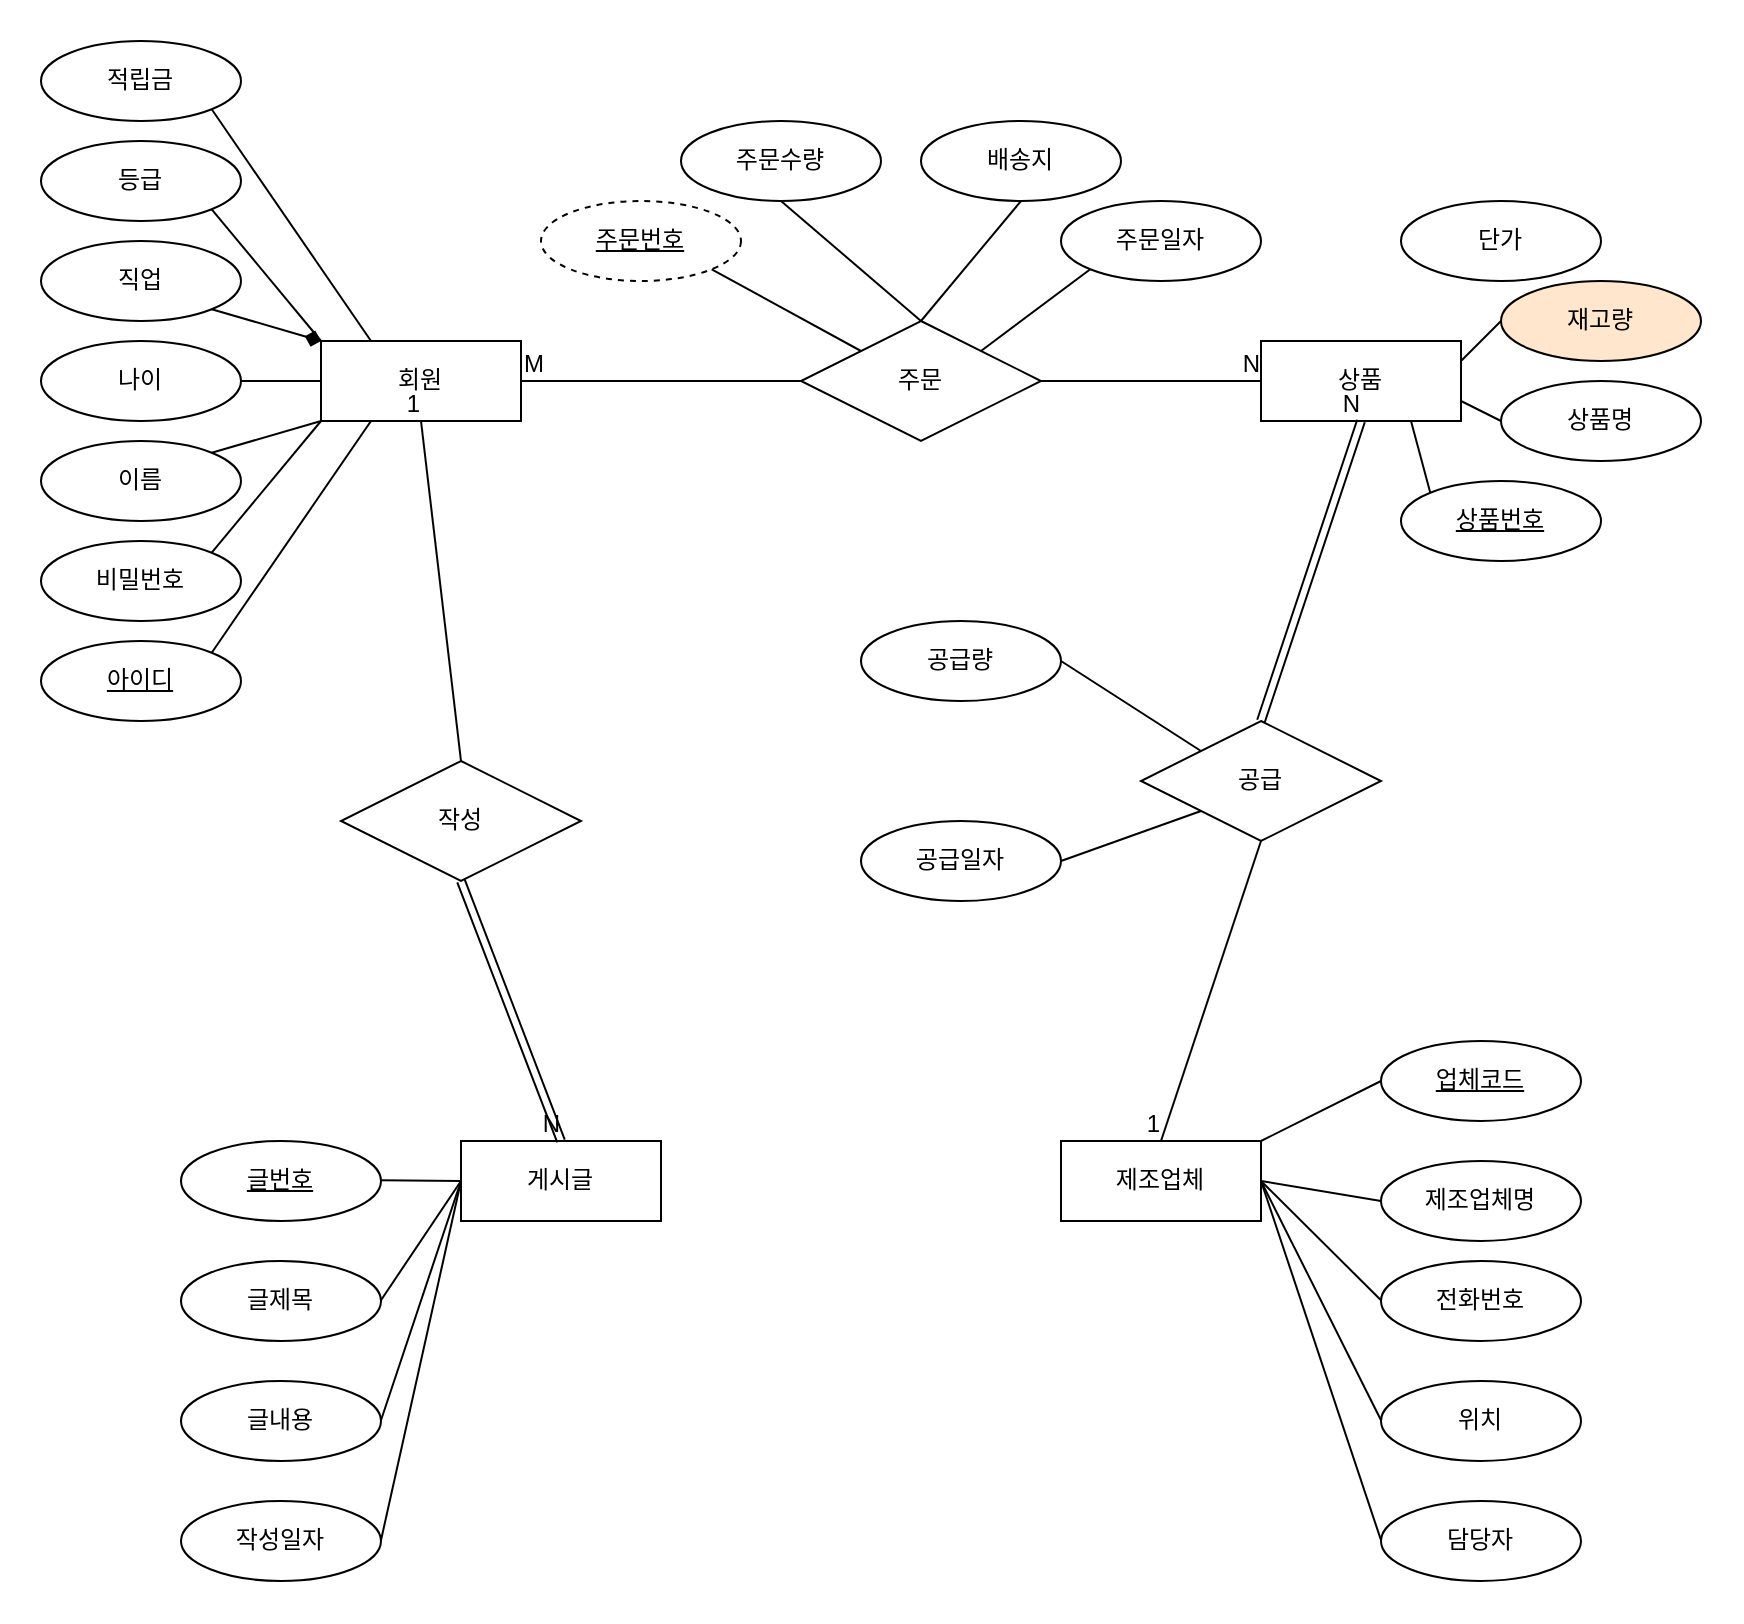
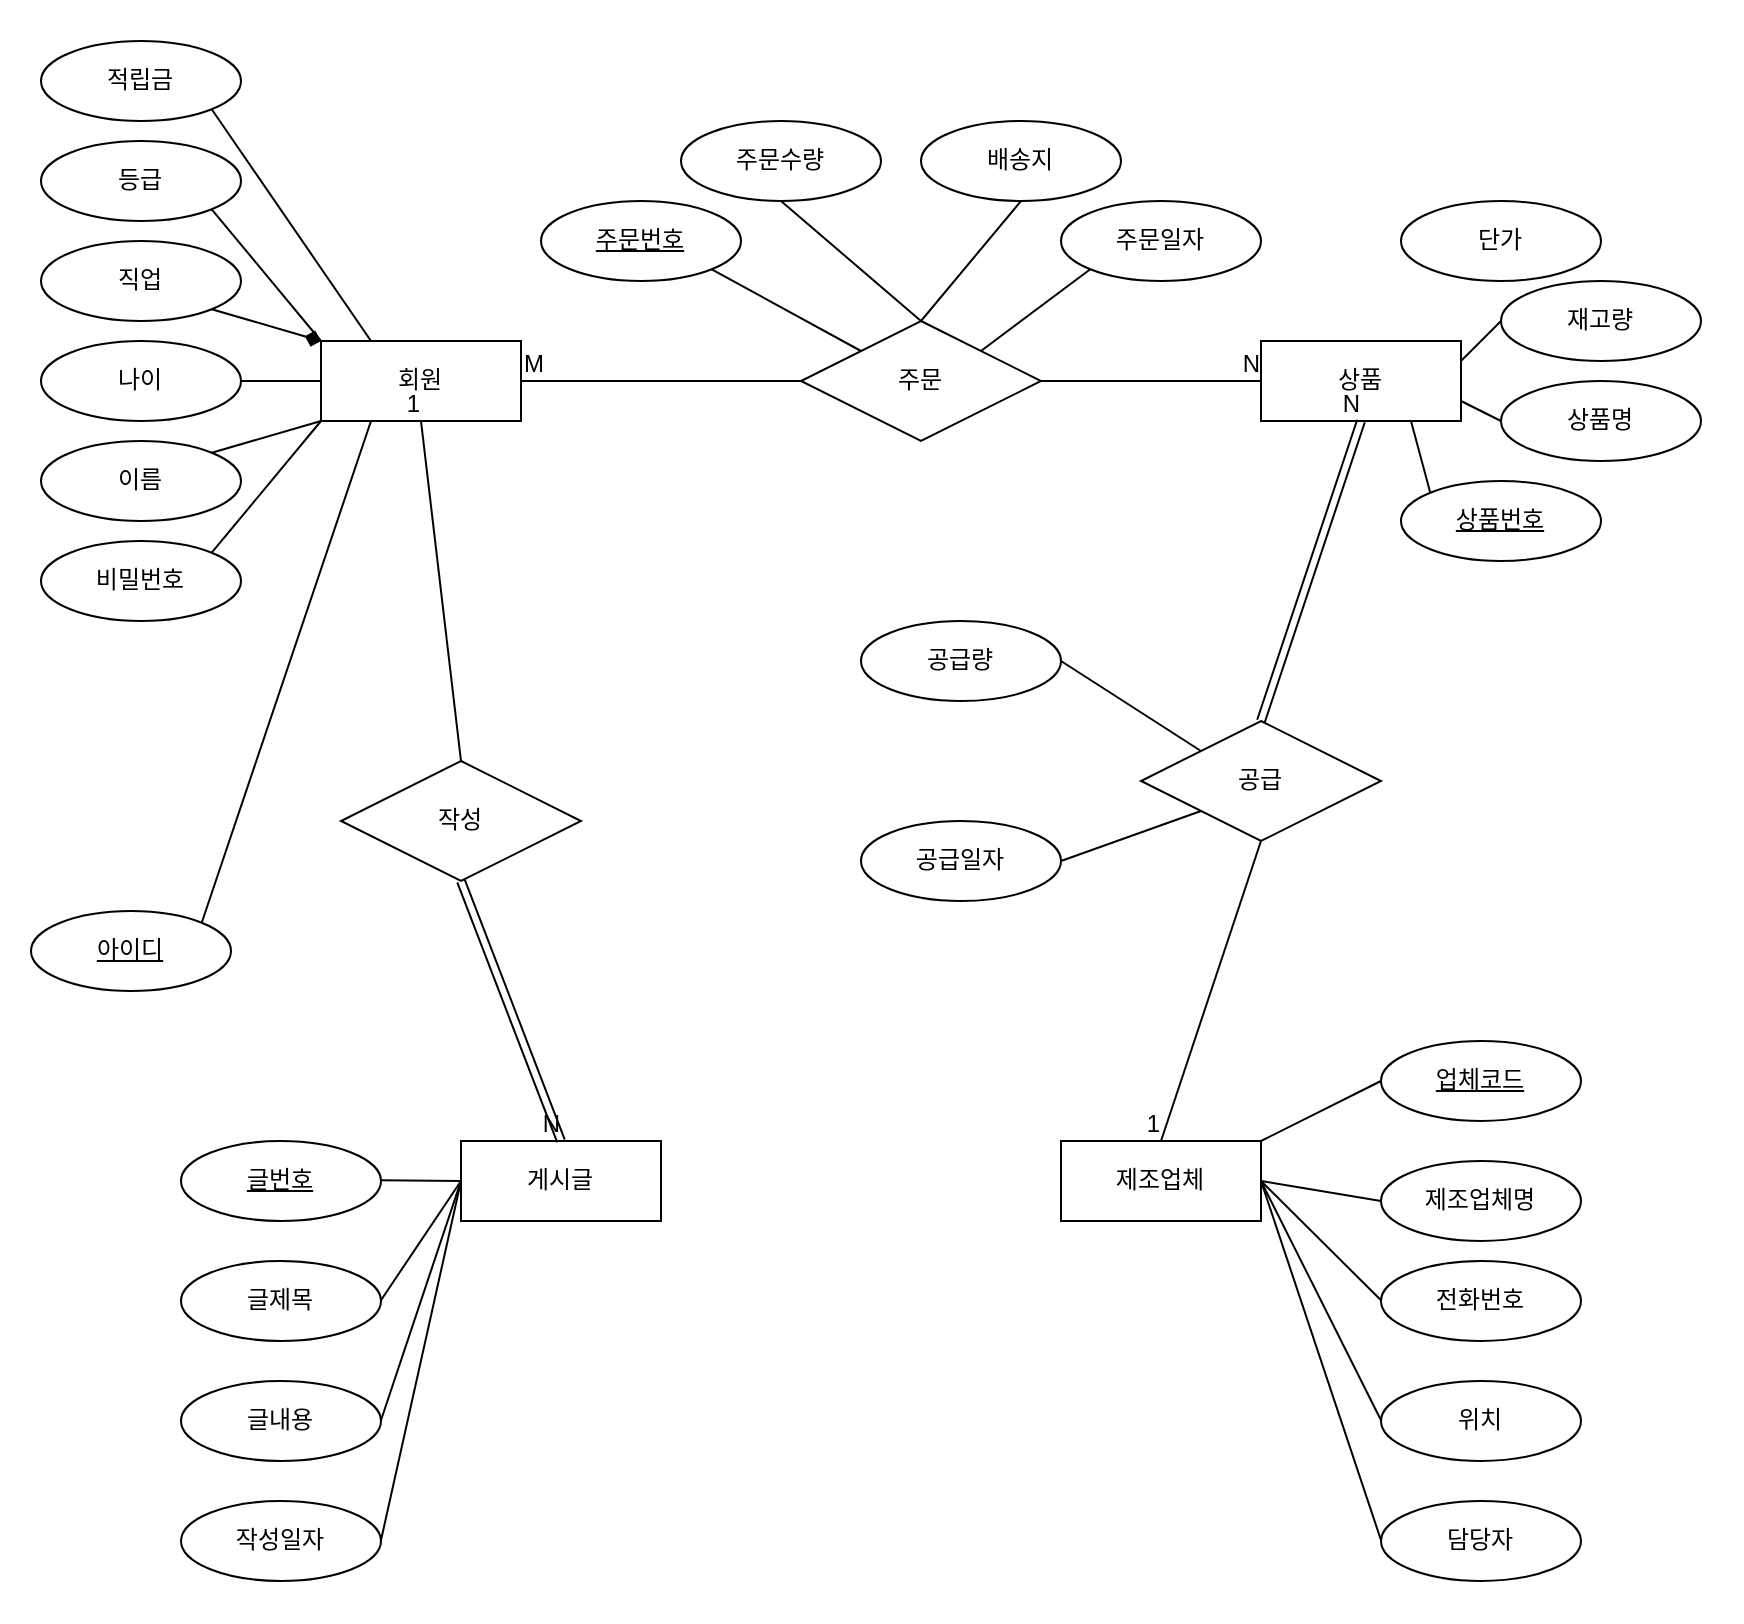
node "주문번호": style dashed -> solid
node "재고량": fillcolor #ffe6cc -> #ffffff
node "아이디": moved (141, 681) -> (131, 951)
